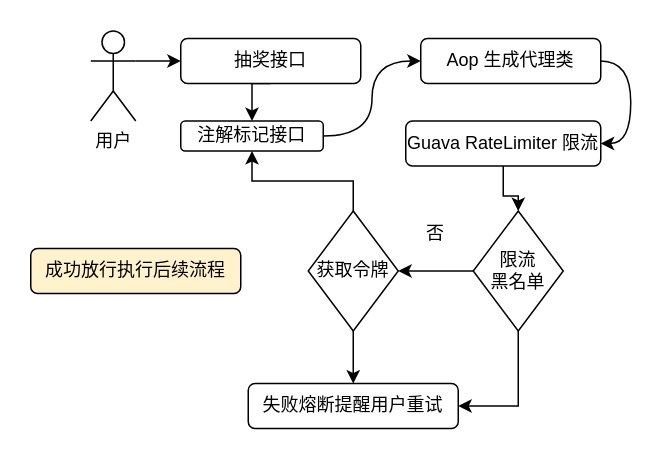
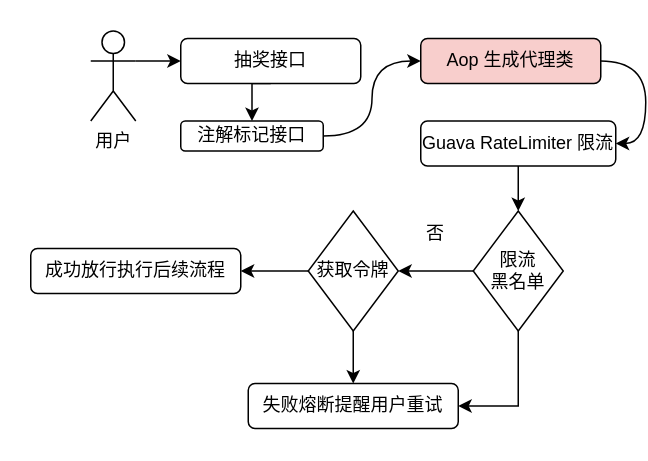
node "Aop 生成代理类": fillcolor #ffffff -> #f8cecc
node "Guava RateLimiter 限流": moved (503, 143) -> (518, 143)
edge "获取令牌" -> "注解标记接口": now "获取令牌" -> "成功放行执行后续流程"
node "成功放行执行后续流程": fillcolor #fff2cc -> #ffffff
